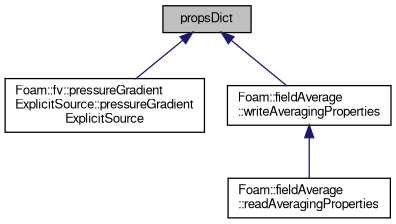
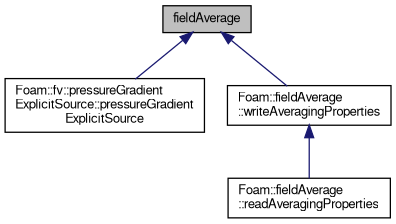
node "propsDict": label "propsDict" -> "fieldAverage"
